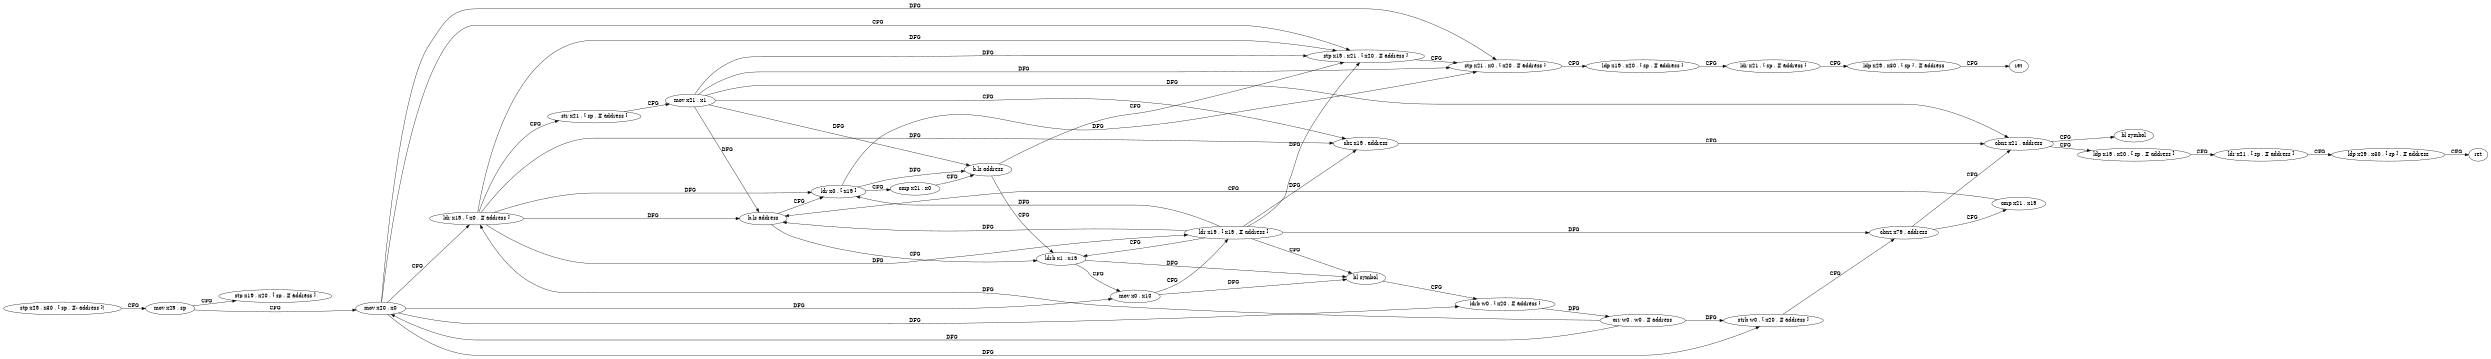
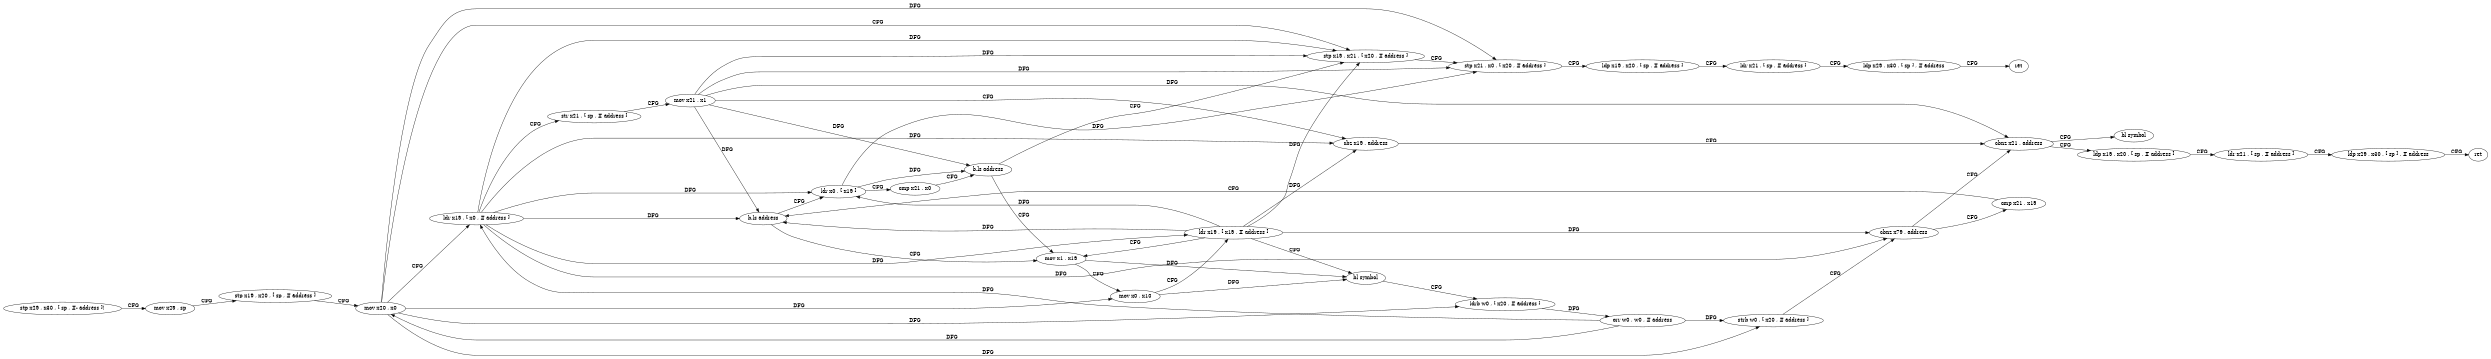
node "ldrb x1 , x19": label "ldrb x1 , x19" -> "mov x1 , x19"
edge "ldr x19 , [ x0 , # address ]" -> "cbnz x79 , address": added, label "DFG"
edge "mov x29 , sp" -> "mov x20 , x0": now "stp x19 , x20 , [ sp , # address ]" -> "mov x20 , x0"
